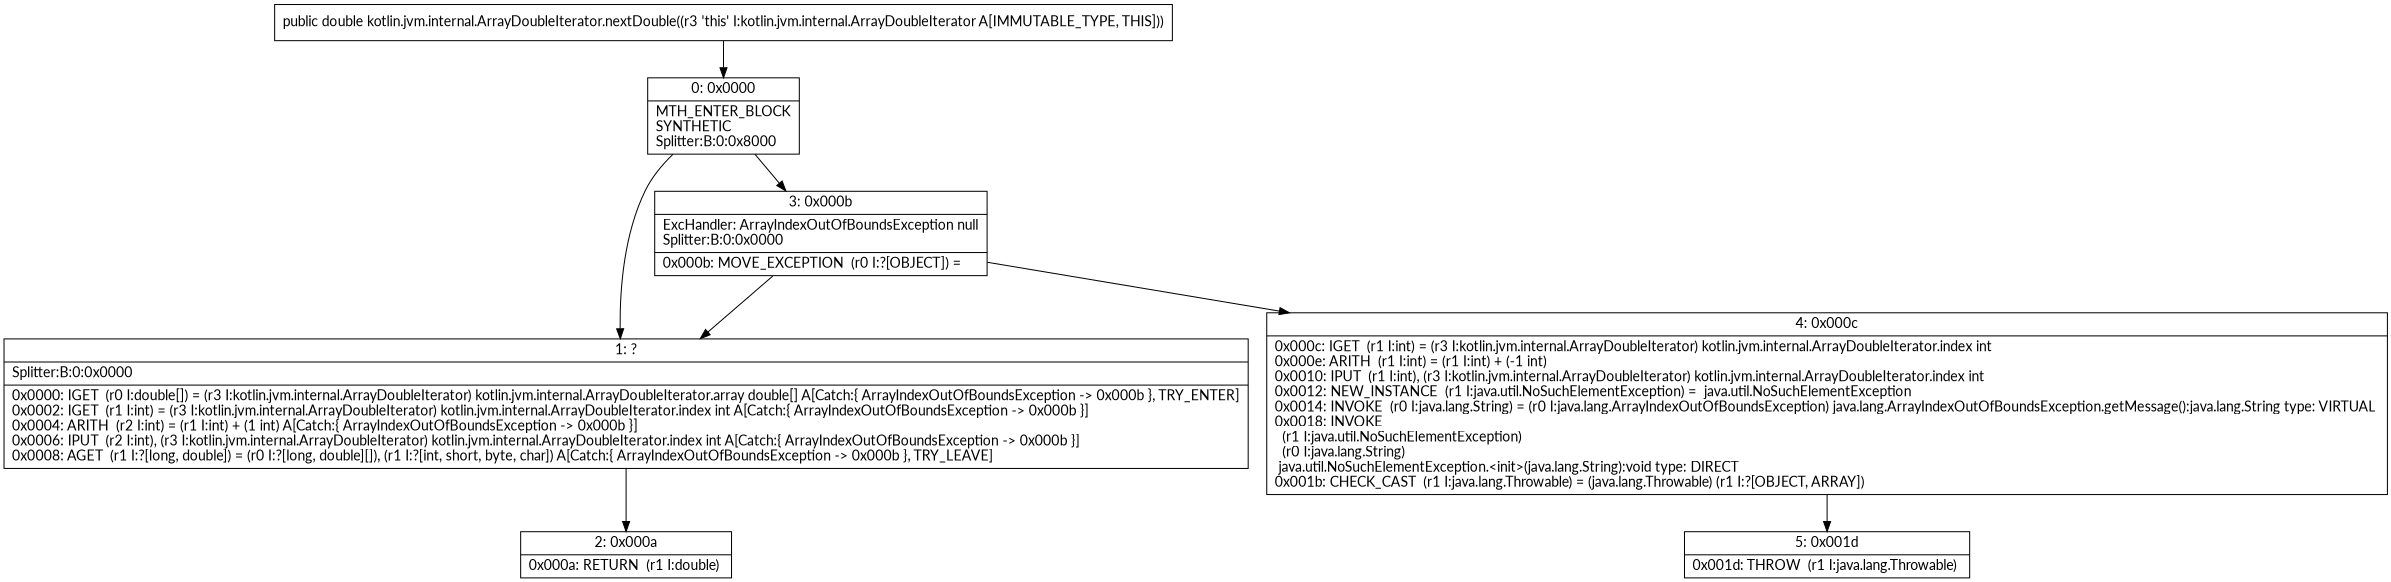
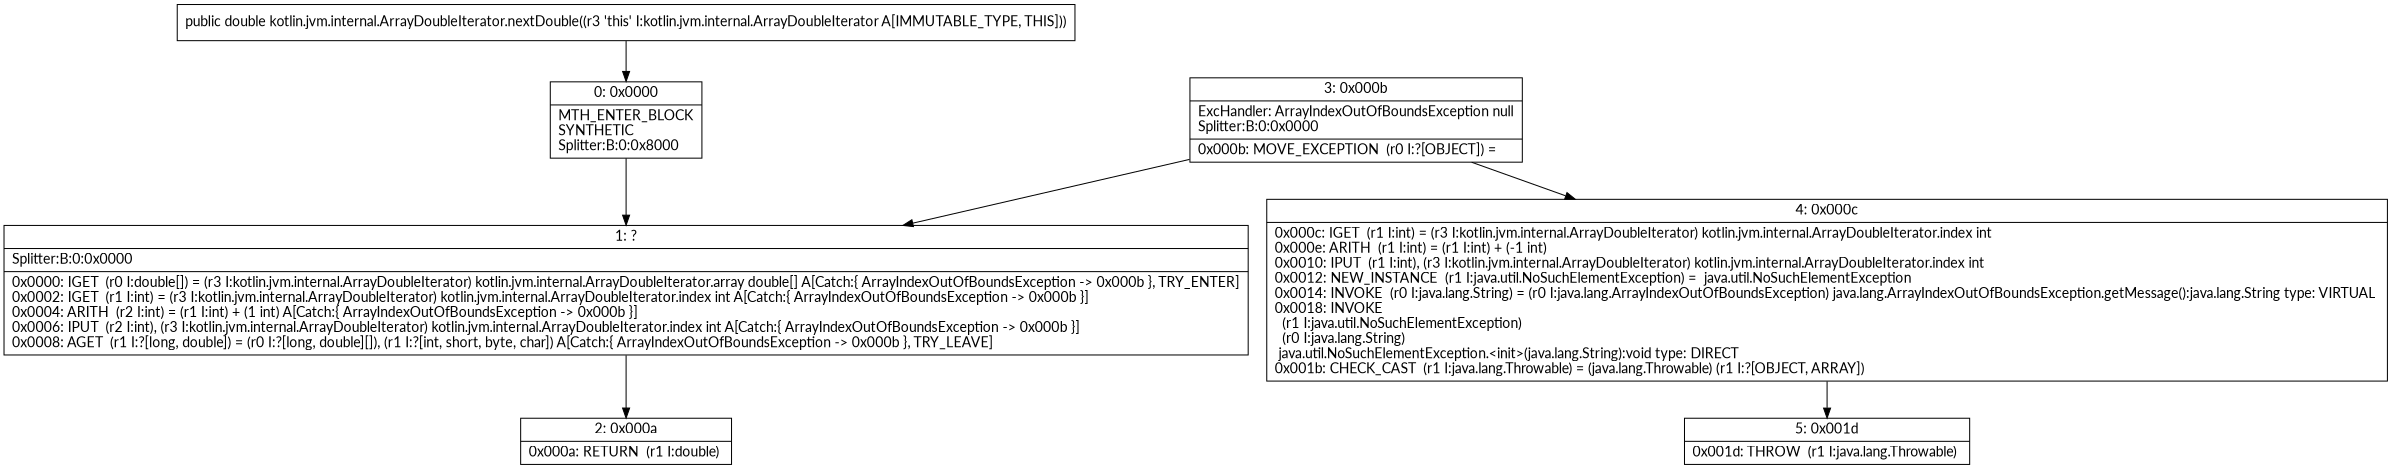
edge "0: 0x0000" -> "3: 0x000b": removed
